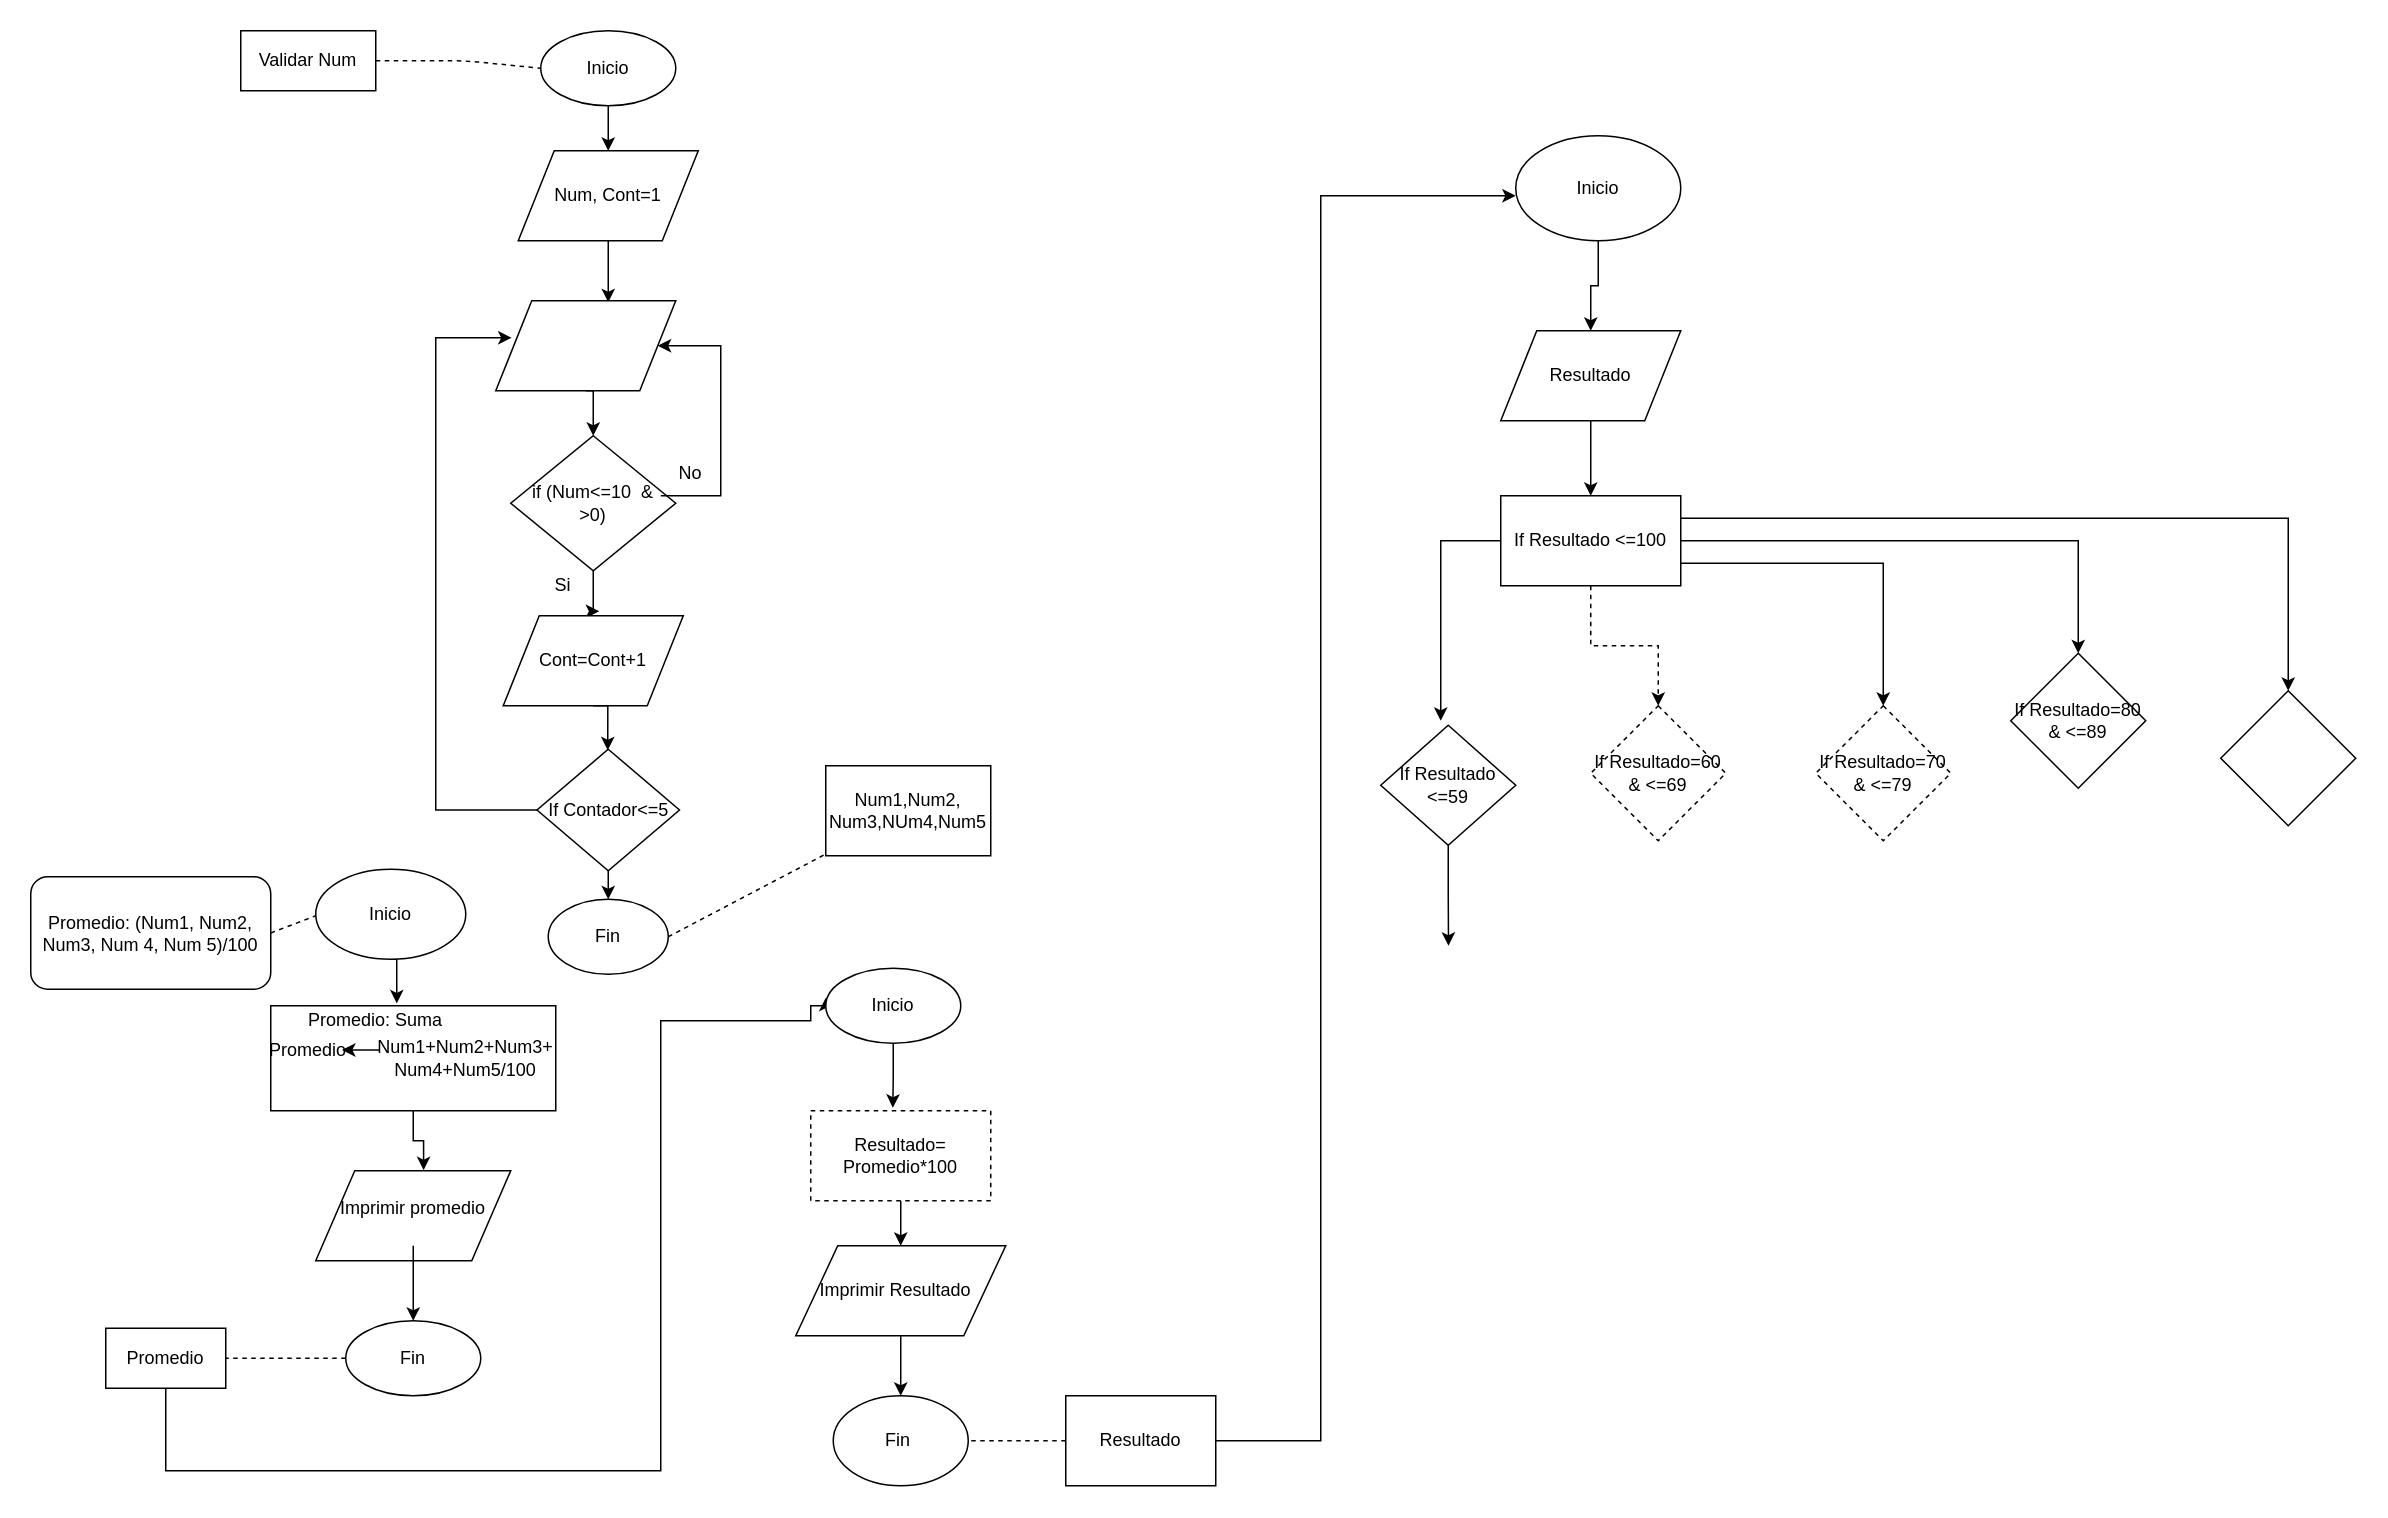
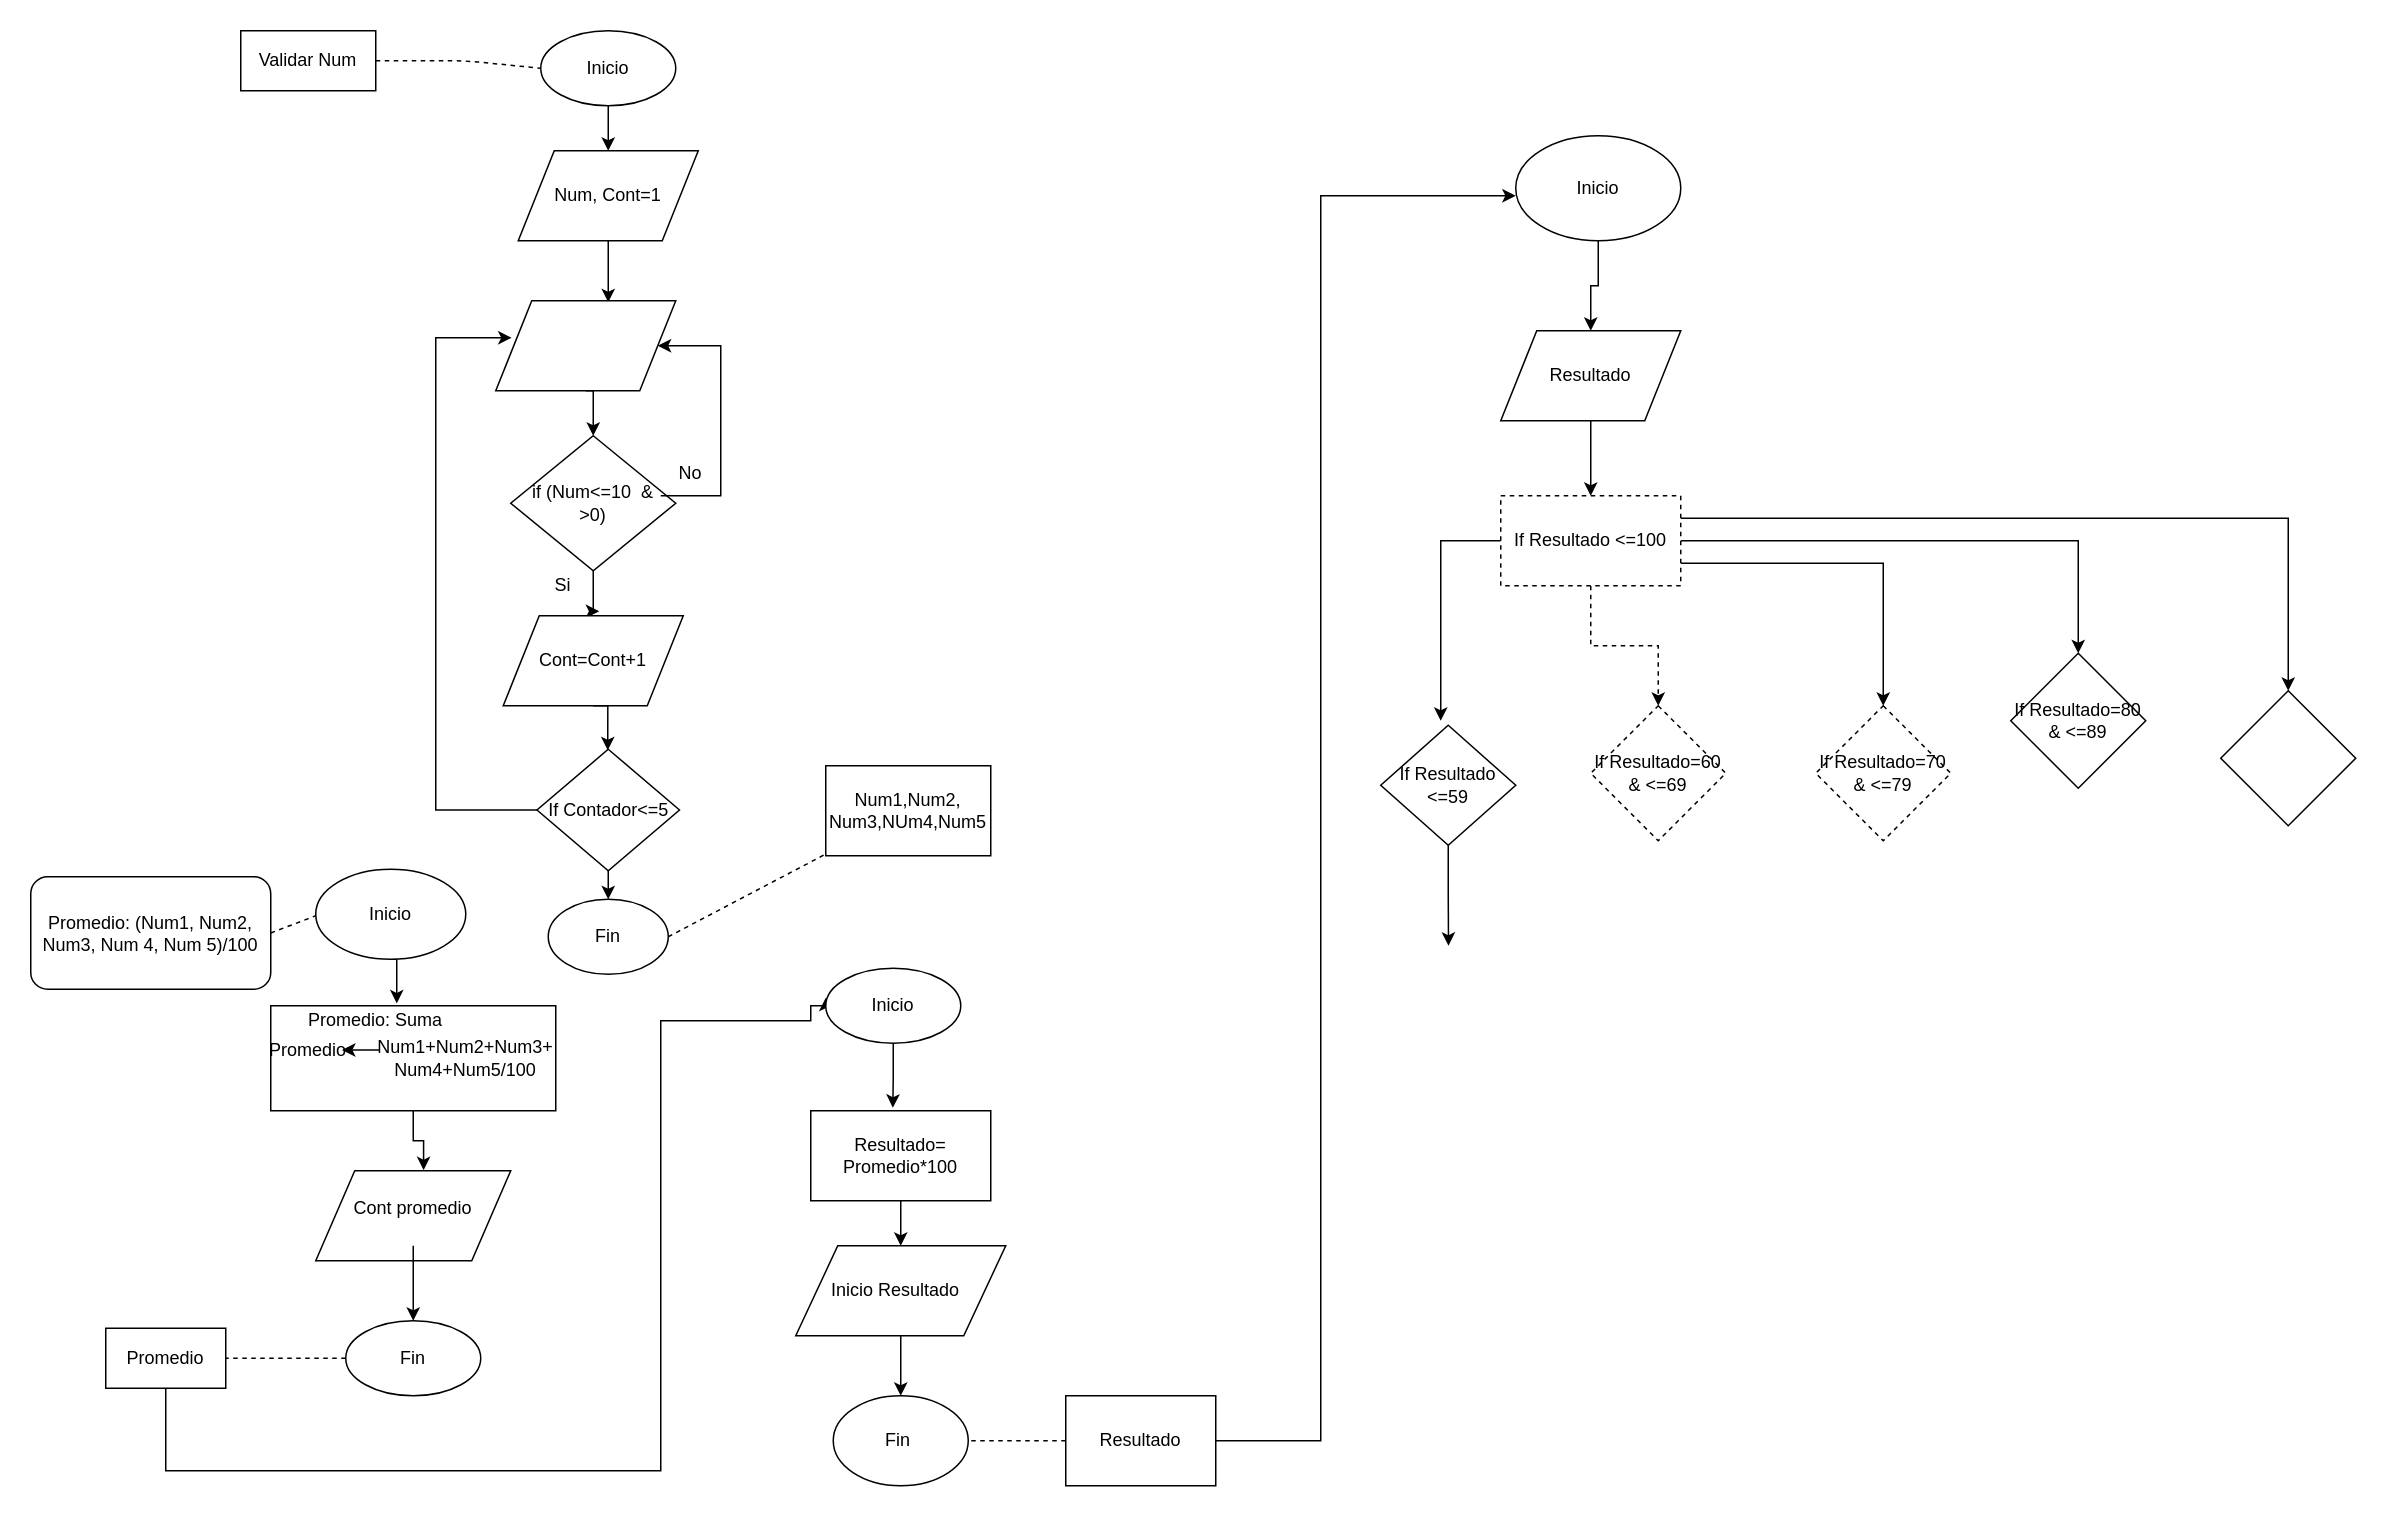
node "If Resultado <=100": style solid -> dashed
node "Resultado= Promedio*100": style dashed -> solid
node "Imprimir promedio": label "Imprimir promedio" -> "Cont promedio"
node "Imprimir Resultado": label "Imprimir Resultado" -> "Inicio Resultado"
